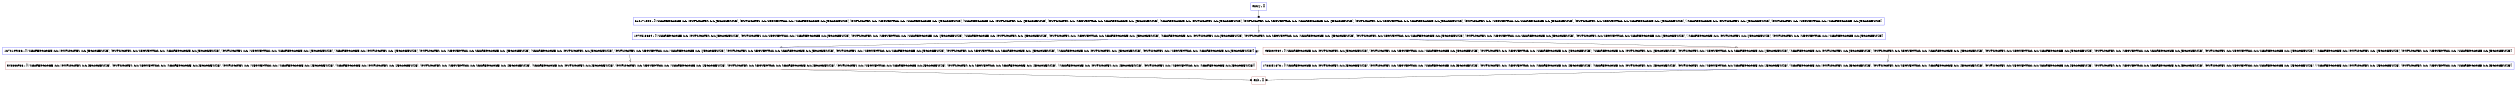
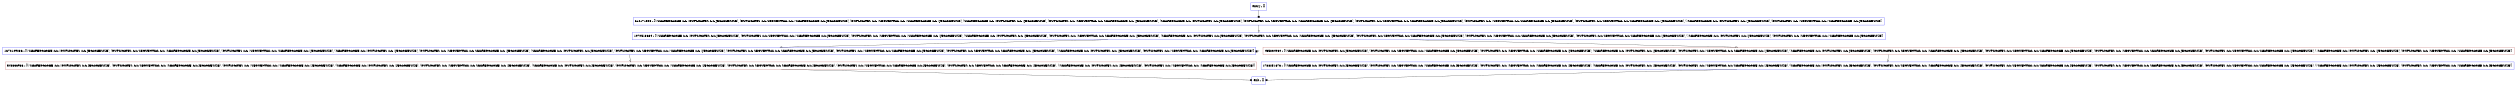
node "exit - []": color brown -> blue
